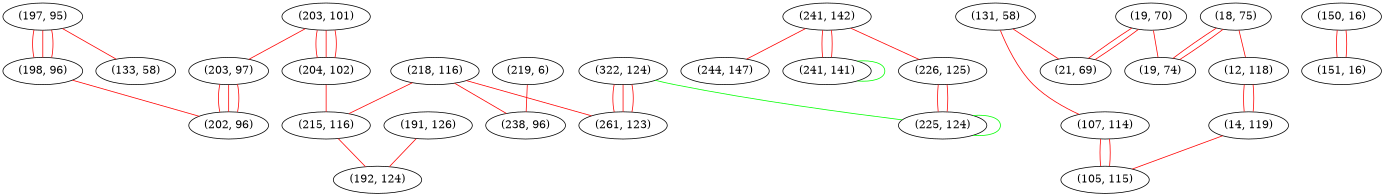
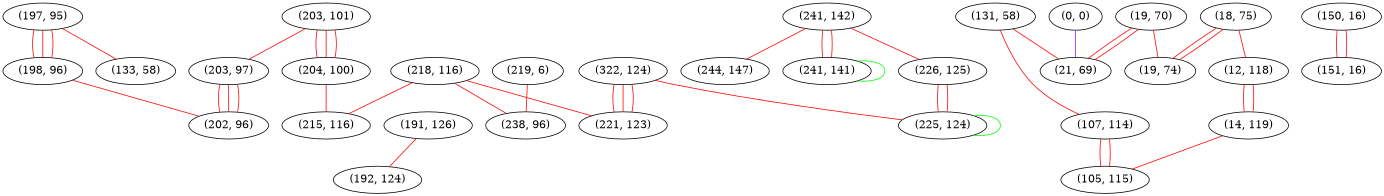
node "(0, 0)": added
node "(204, 102)": label "(204, 102)" -> "(204, 100)"
edge "(322, 124)" -- "(225, 124)": color green -> red
node "(261, 123)": label "(261, 123)" -> "(221, 123)"
edge "(215, 116)" -- "(192, 124)": removed
